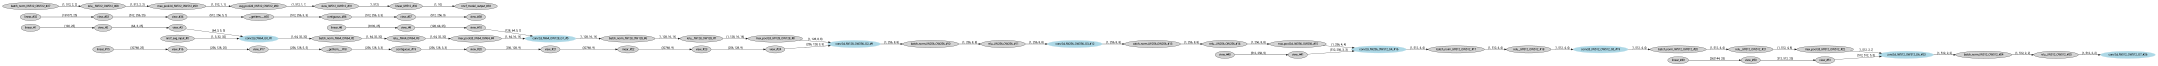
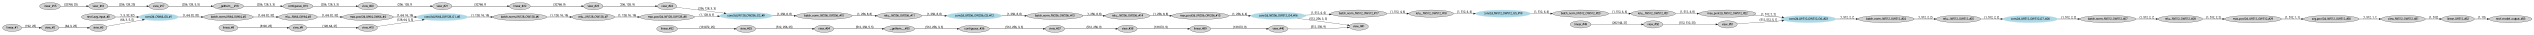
edge "conv2d_IW512_OW512_G7_#26" -> "batch_norm_IW512_OW512_#27": added, label "(1, 512, 2, 2)"
node "linear_#39": added
edge "view_#41" -> "conv2d_IW256_OW512_G4_#16": reversed
